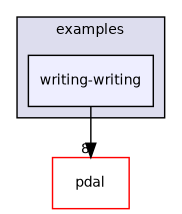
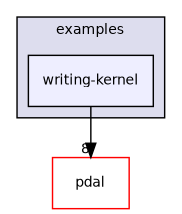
node "writing-writing": label "writing-writing" -> "writing-kernel"
